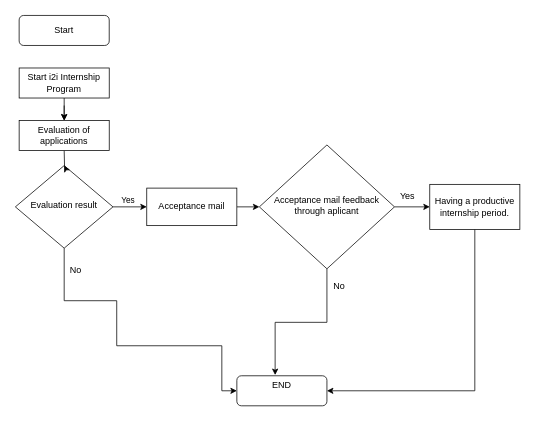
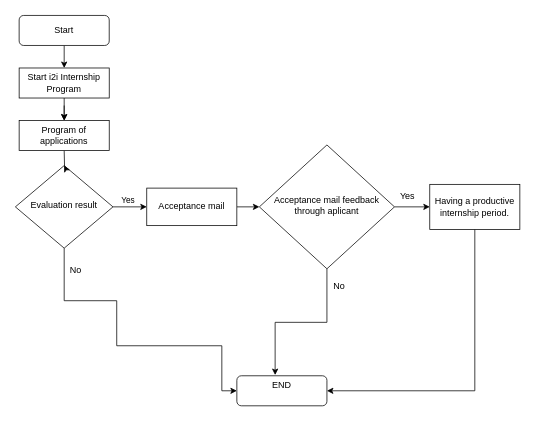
edge "Start" -> "Start i2i Internship Program": added
node "Evaluation of applications": label "Evaluation of applications" -> "Program of applications"
